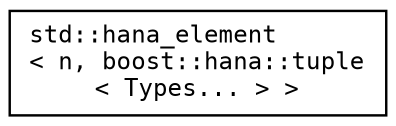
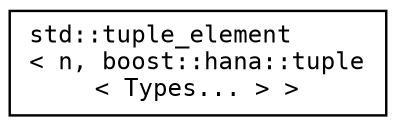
node "std::hana_element < n, boost::hana::tuple < Types... > >": label "std::hana_element < n, boost::hana::tuple < Types... > >" -> "std::tuple_element < n, boost::hana::tuple < Types... > >"
